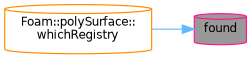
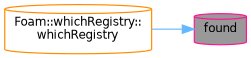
node "Foam::polySurface:: whichRegistry": label "Foam::polySurface:: whichRegistry" -> "Foam::whichRegistry:: whichRegistry"
